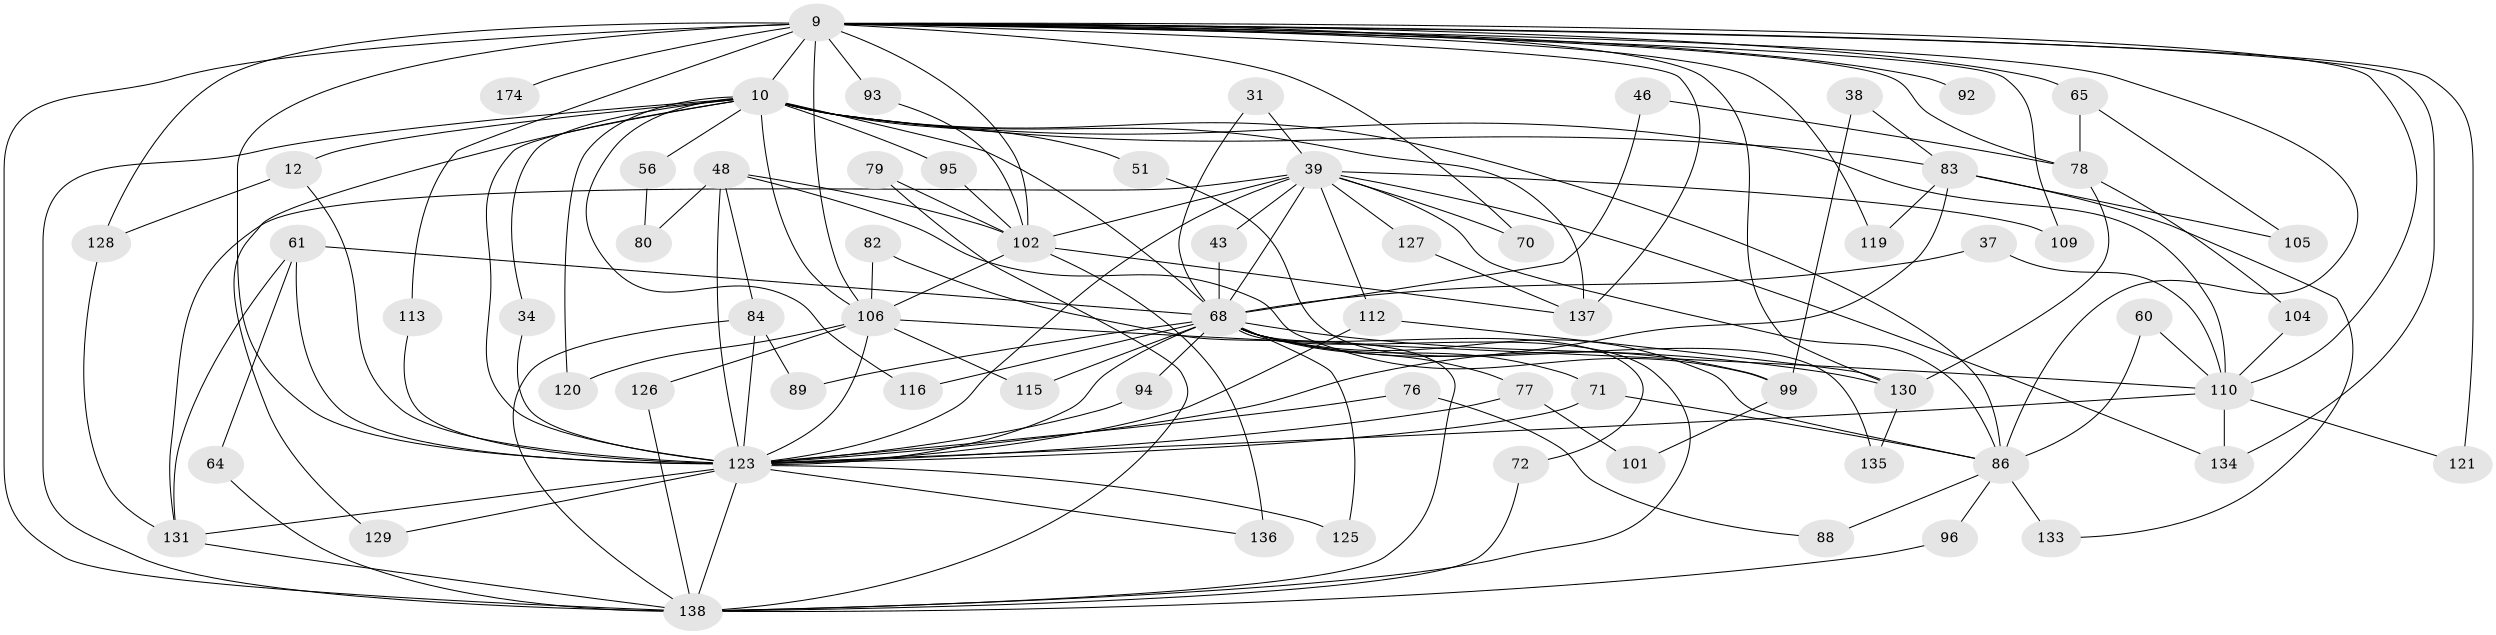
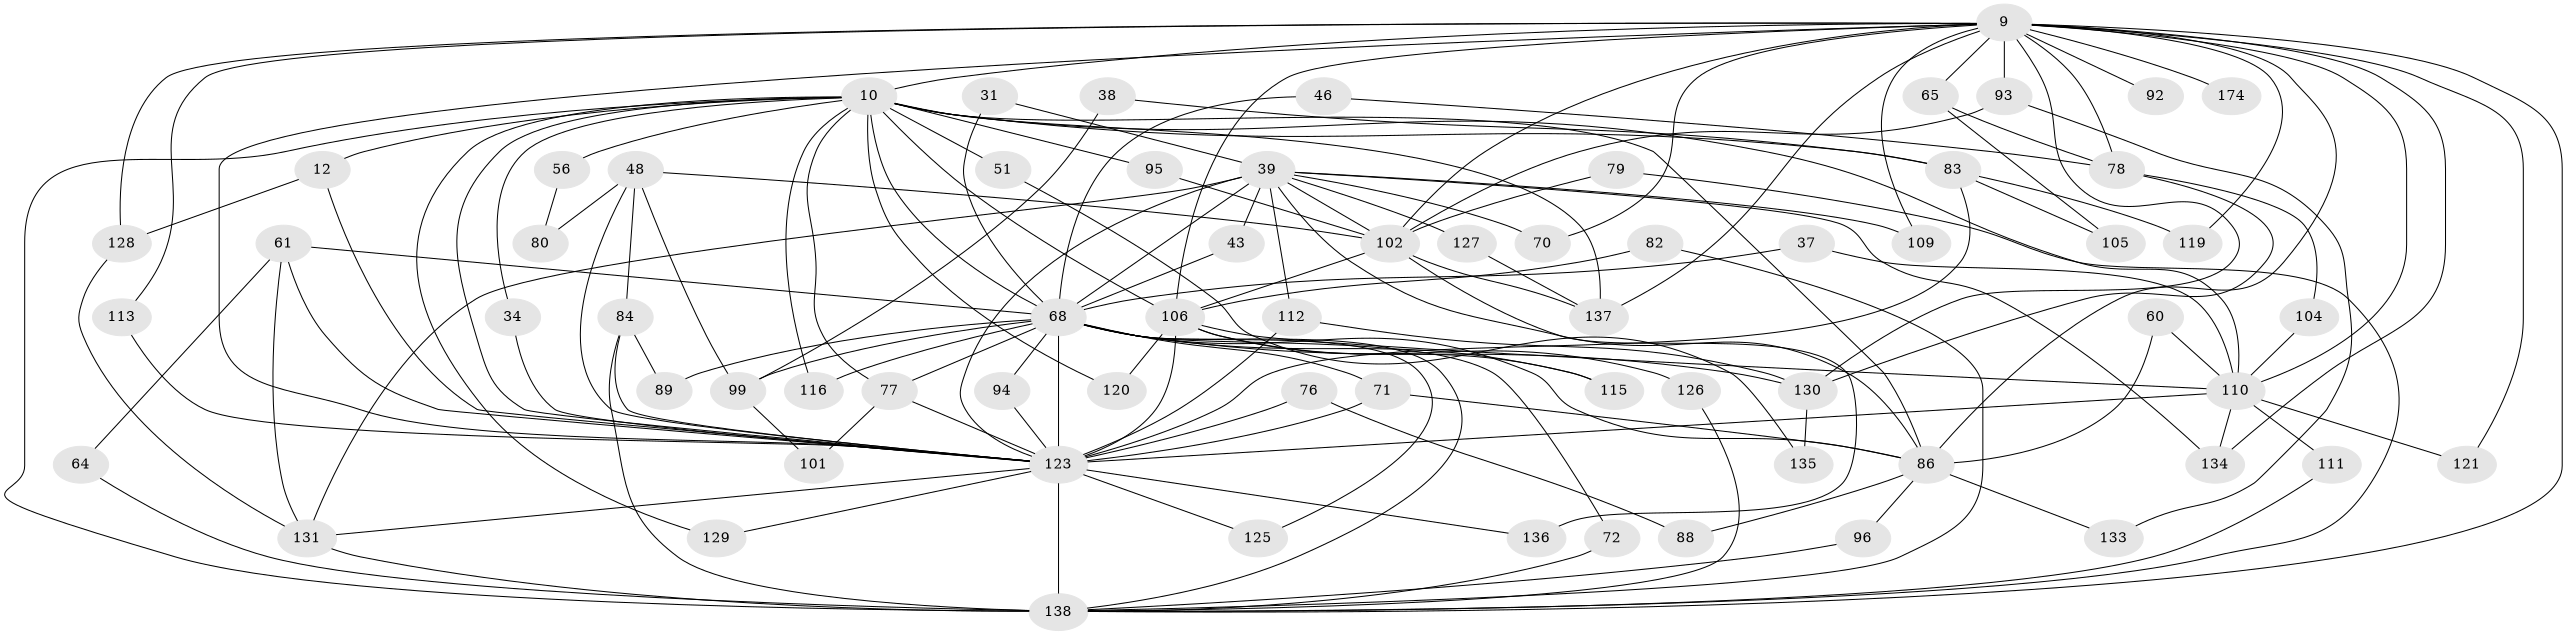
edge "10" -- "77": added
edge "83" -- "133": now "93" -- "133"
node "111": added
